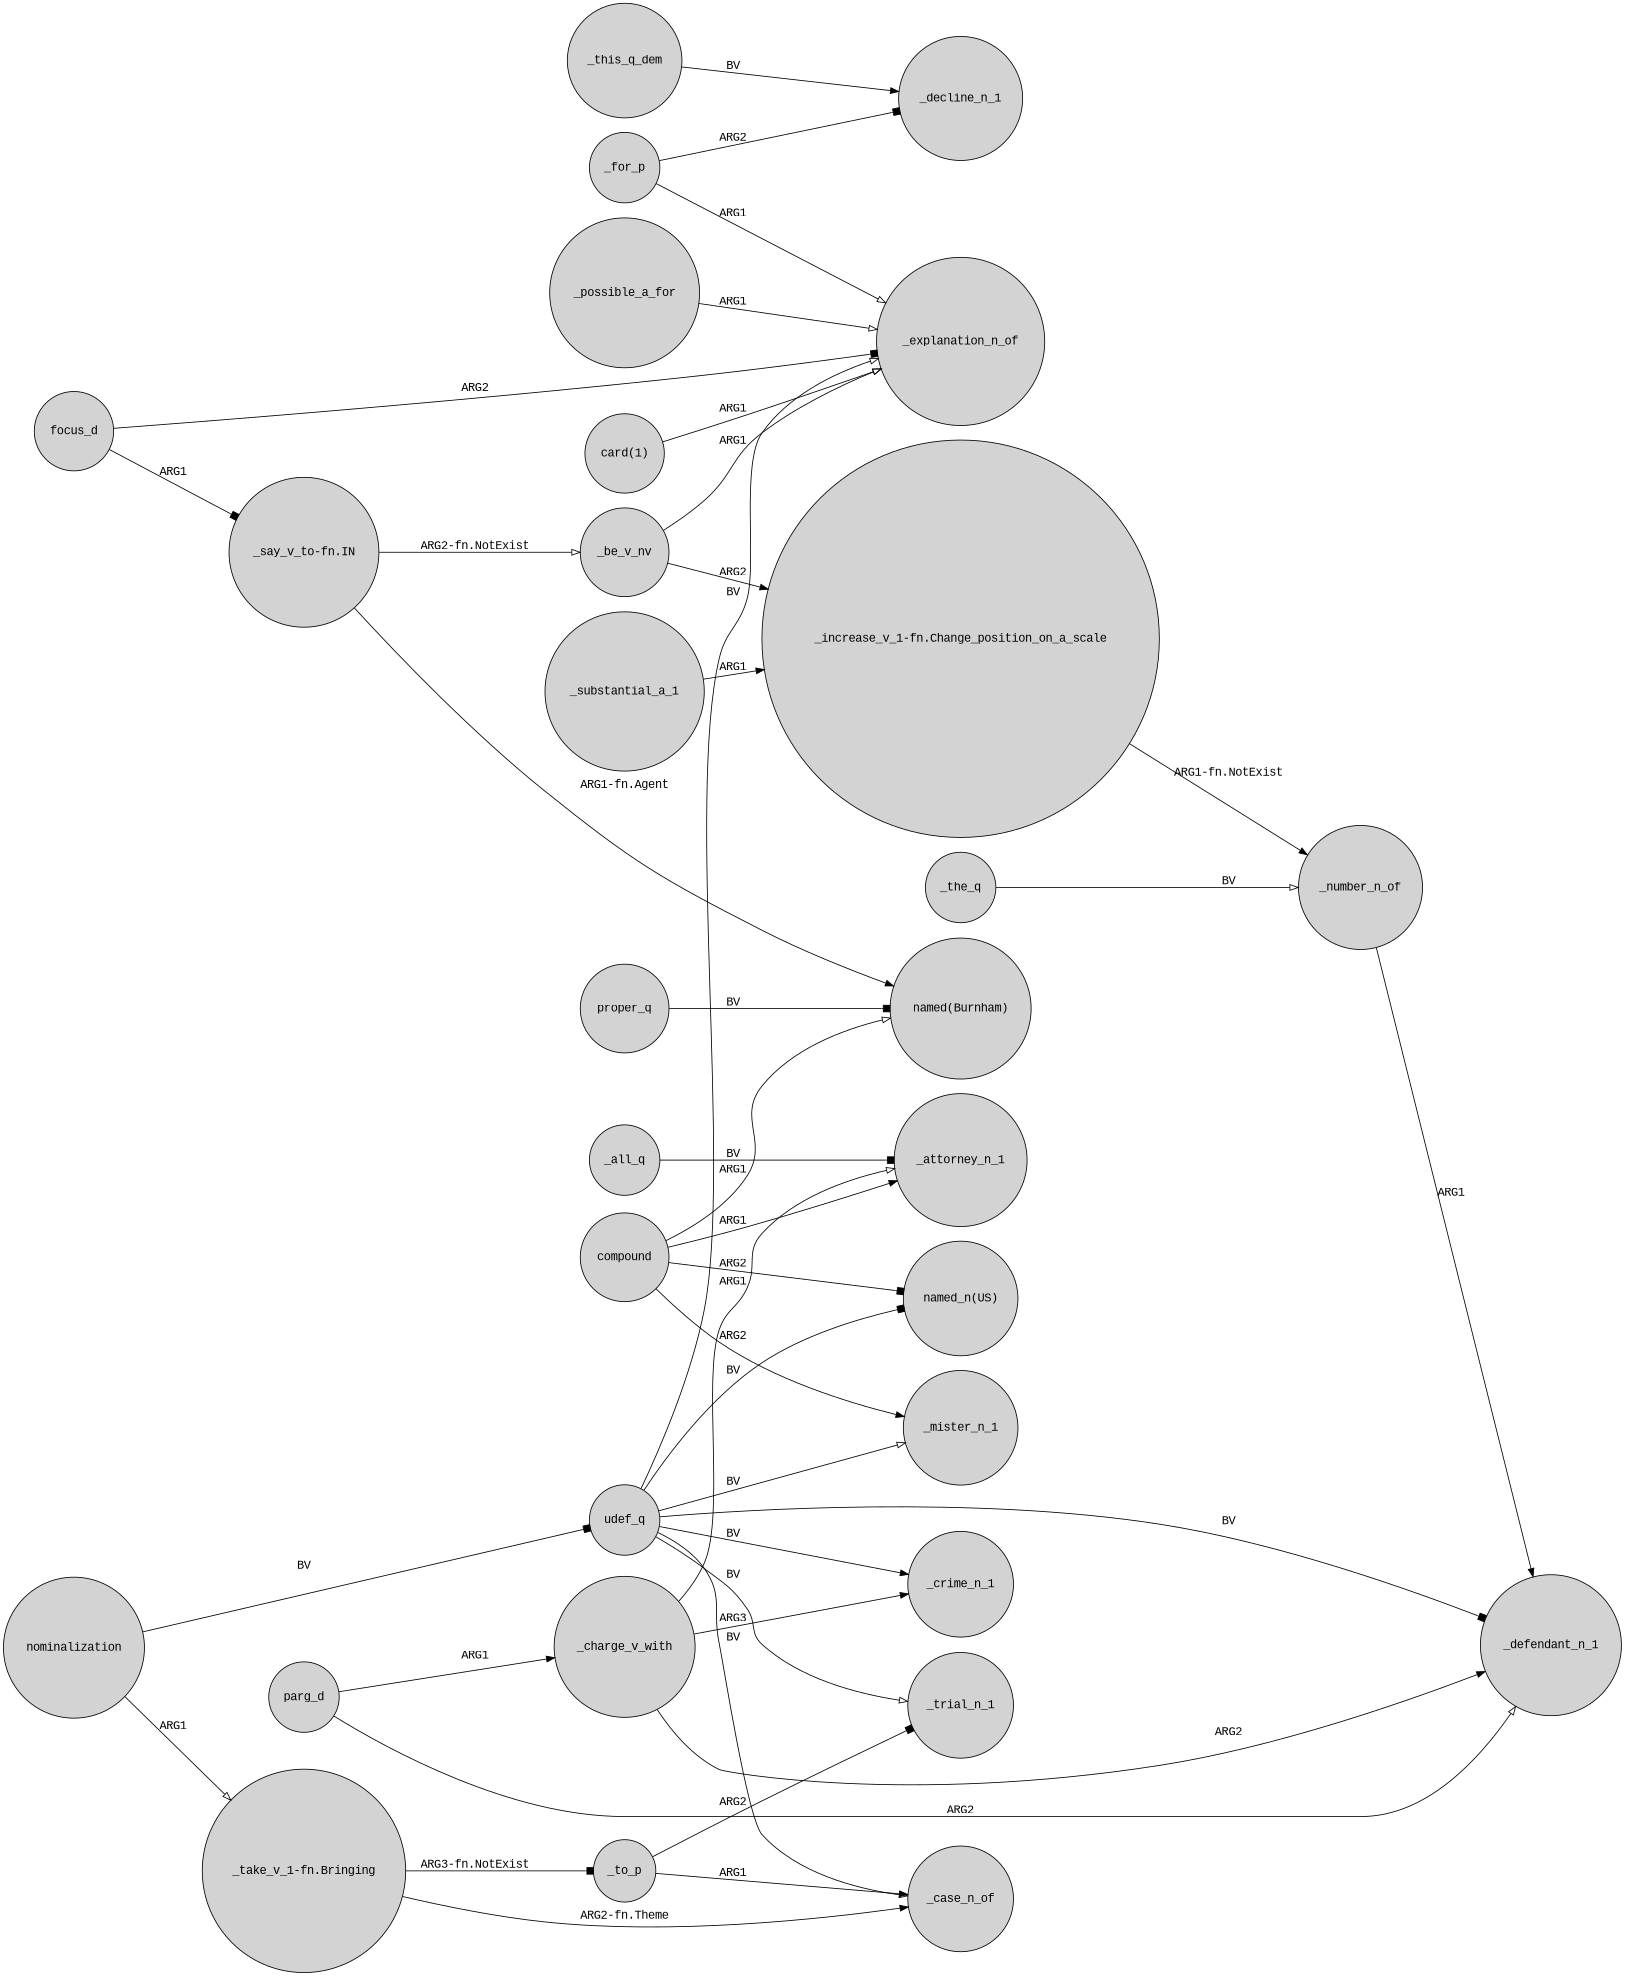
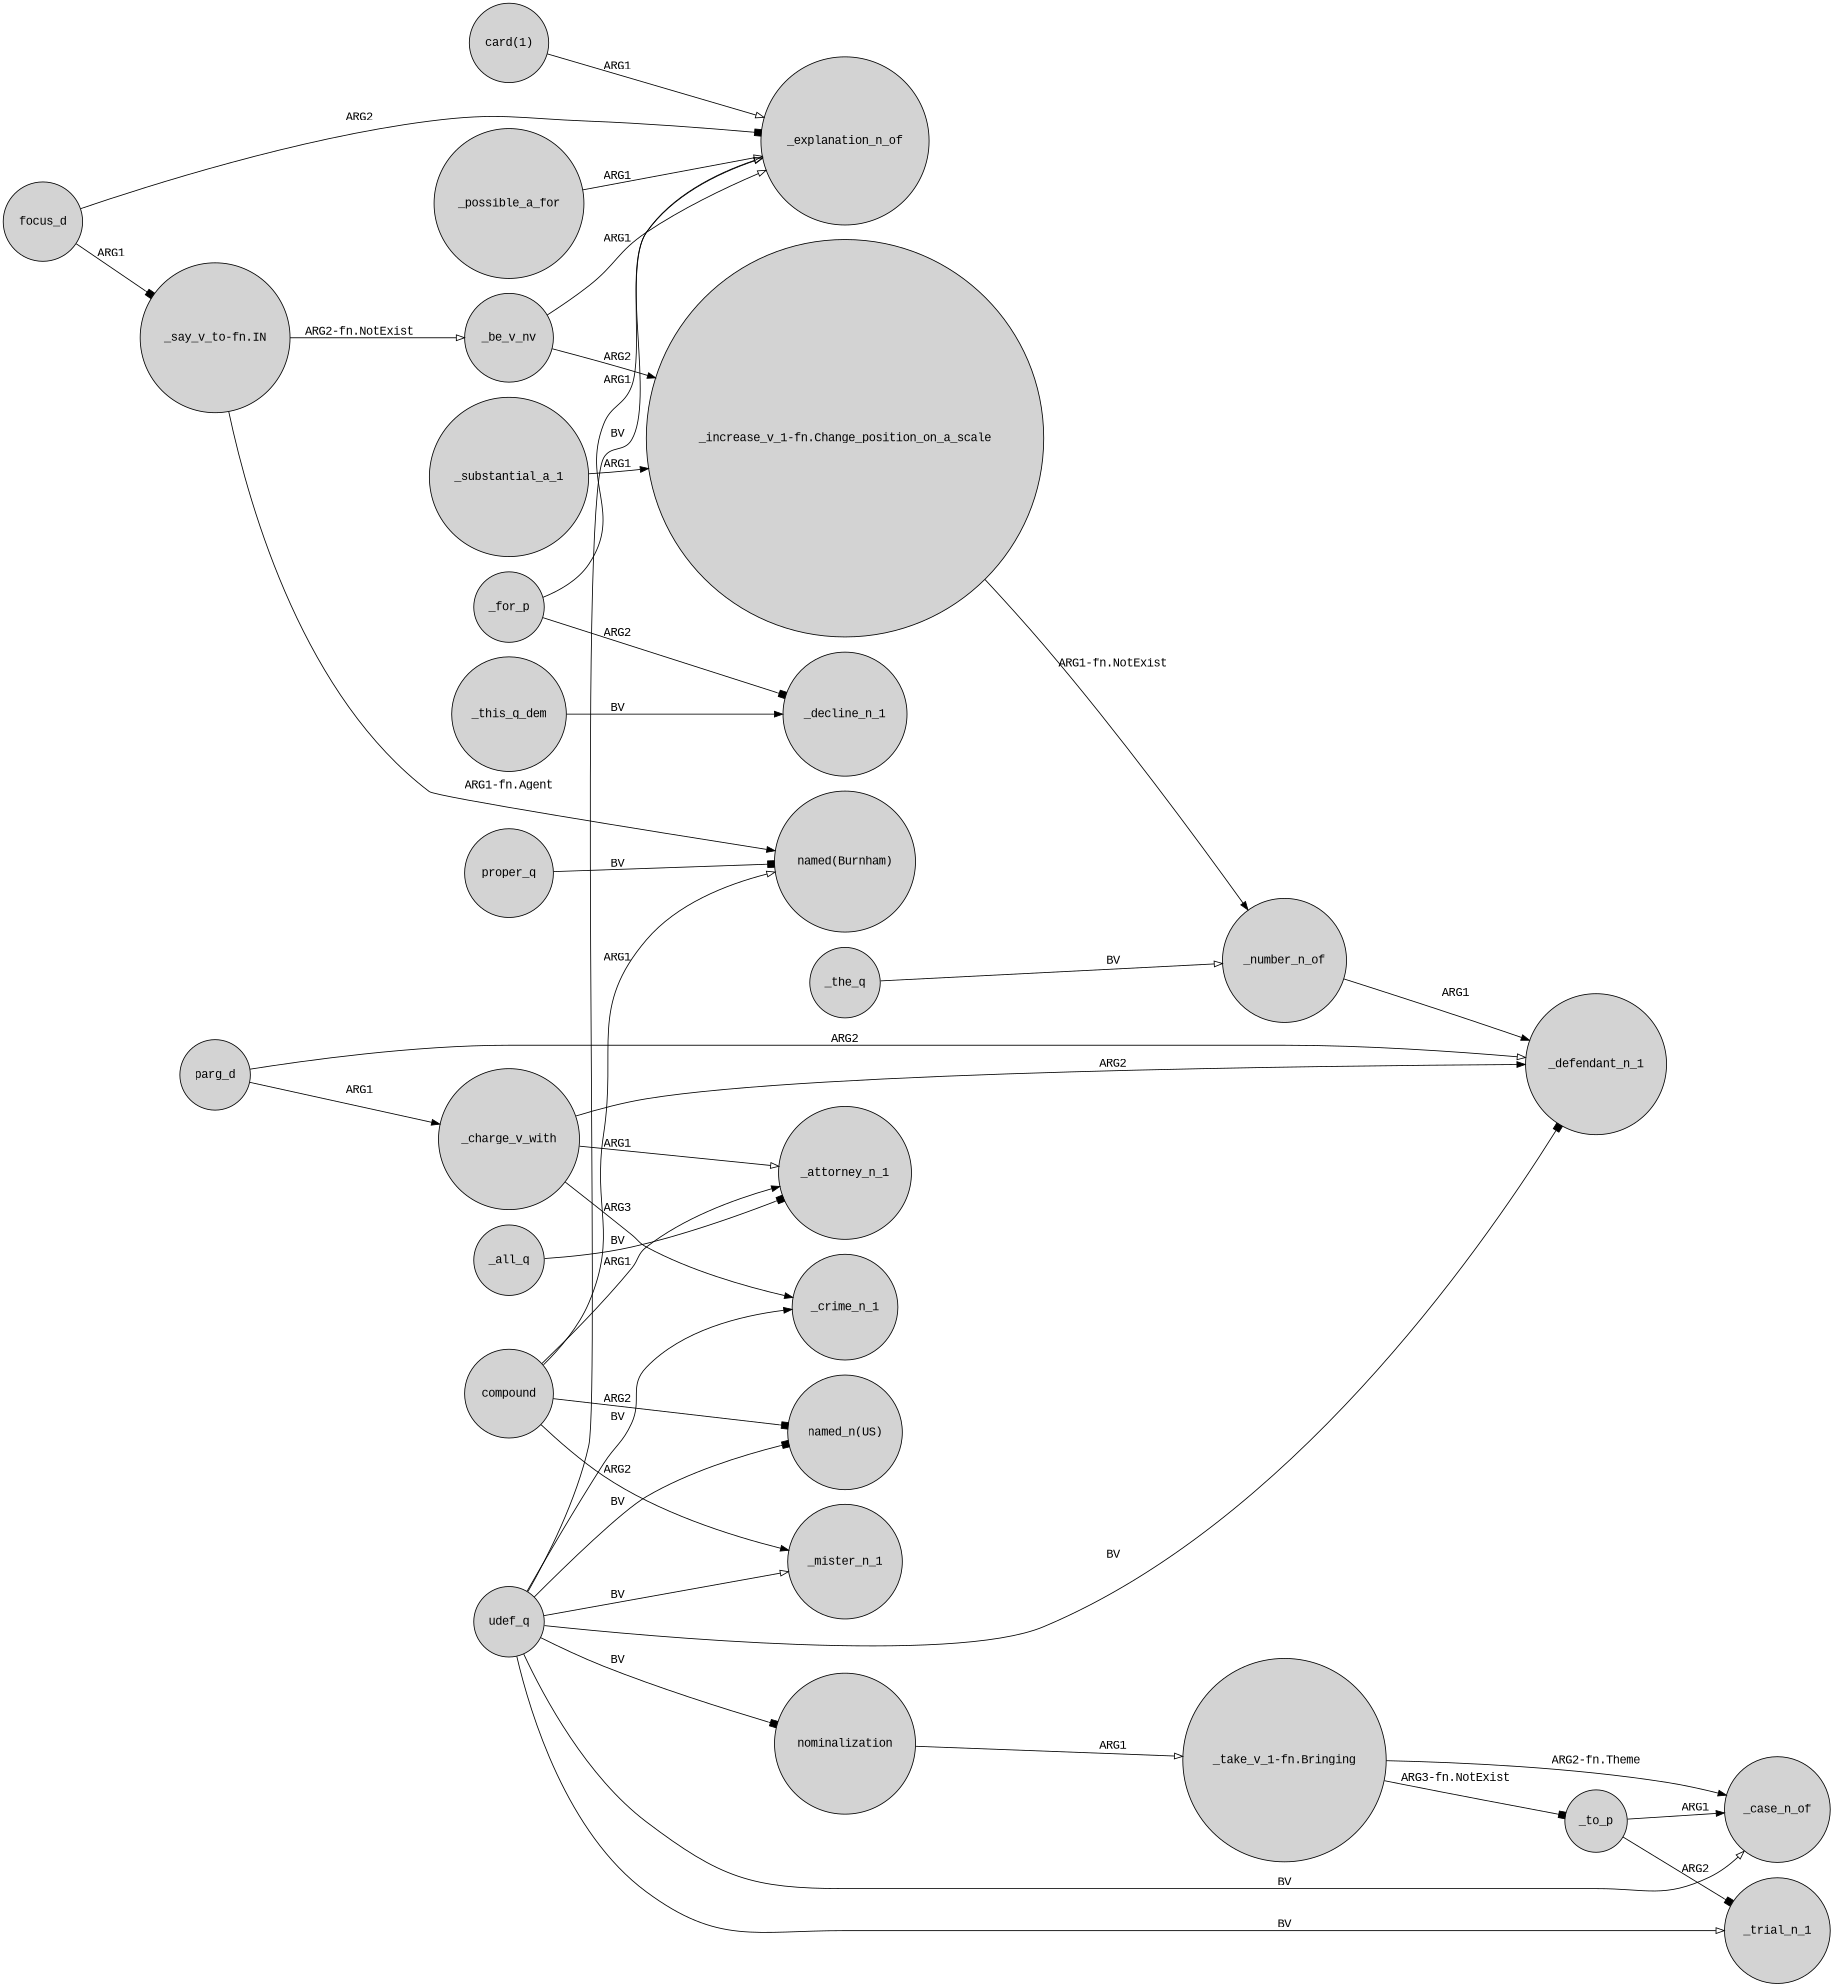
edge "nominalization" -> "udef_q": reversed
